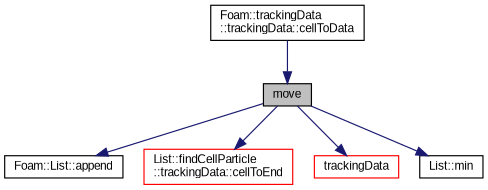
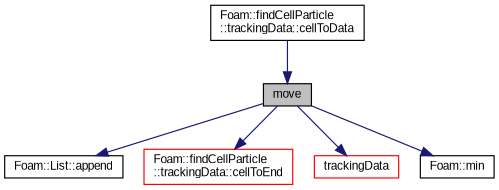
node "Foam::trackingData ::trackingData::cellToData": label "Foam::trackingData ::trackingData::cellToData" -> "Foam::findCellParticle ::trackingData::cellToData"
node "List::findCellParticle ::trackingData::cellToEnd": label "List::findCellParticle ::trackingData::cellToEnd" -> "Foam::findCellParticle ::trackingData::cellToEnd"
node "List::min": label "List::min" -> "Foam::min"
